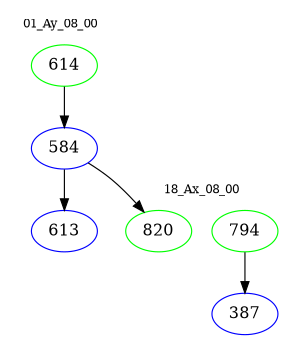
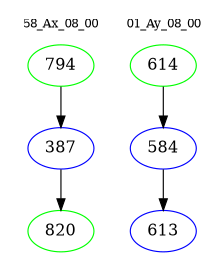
cluster "18_Ax_08_00": label "18_Ax_08_00" -> "58_Ax_08_00"
edge "584" -> "820": now "387" -> "820"
